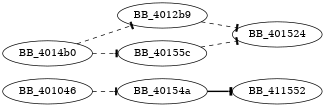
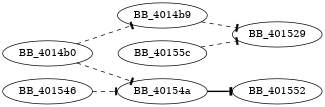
node "BB_4012b9": label "BB_4012b9" -> "BB_4014b9"
node "BB_401524": label "BB_401524" -> "BB_401529"
edge "BB_4014b0" -> "BB_40155c": now "BB_4014b0" -> "BB_40154a"
node "BB_401046": label "BB_401046" -> "BB_401546"
node "BB_411552": label "BB_411552" -> "BB_401552"
